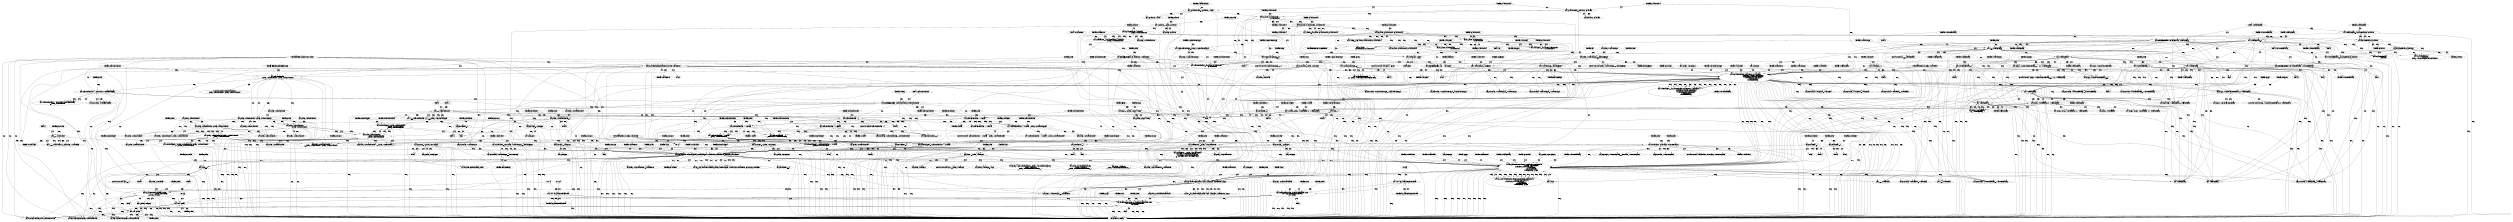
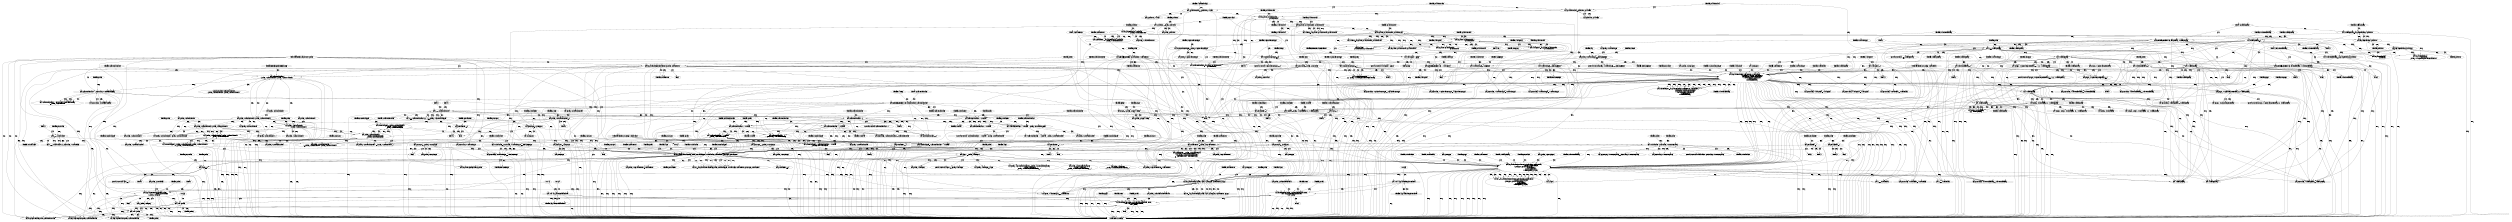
edge "(Call,u2_first_mb_in_slice > 0)" -> "(ControlStructure,if(u2_first_mb_in_slice > 0))": label "DDG: " -> "AST: "
